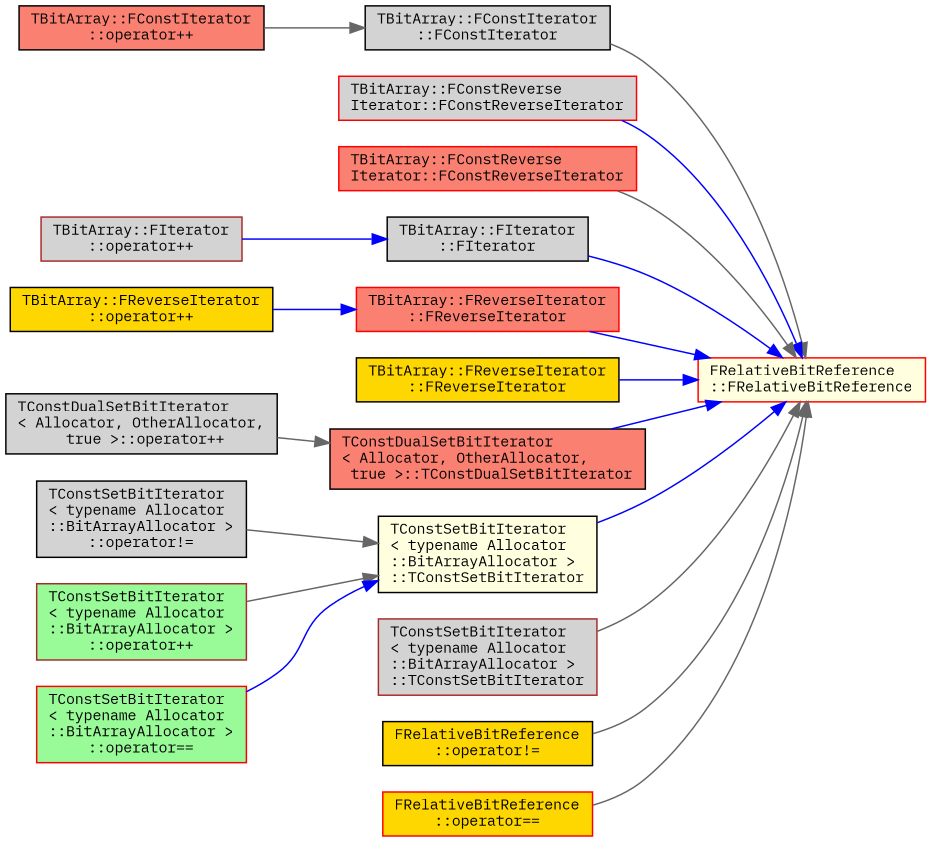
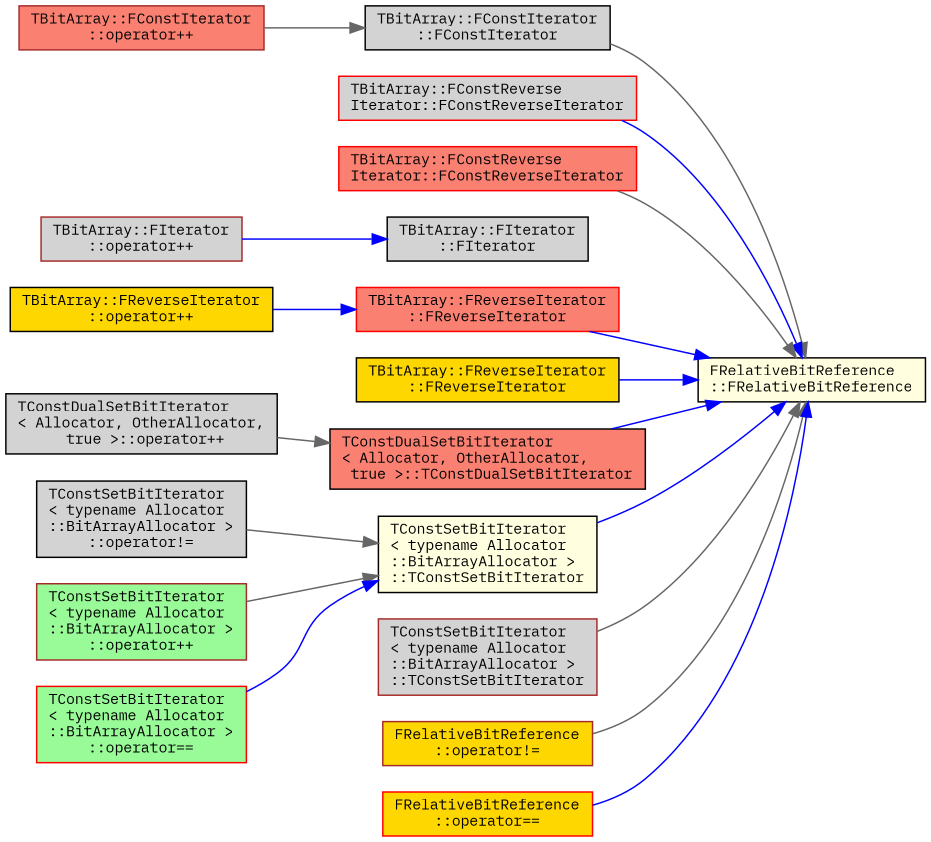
node "TBitArray::FConstIterator ::operator++": color black -> brown
edge "TBitArray::FIterator ::FIterator" -> "FRelativeBitReference ::FRelativeBitReference": removed
node "FRelativeBitReference ::FRelativeBitReference": color red -> black
edge "FRelativeBitReference ::operator==" -> "FRelativeBitReference ::FRelativeBitReference": color gray40 -> blue
node "FRelativeBitReference ::operator!=": color black -> brown
